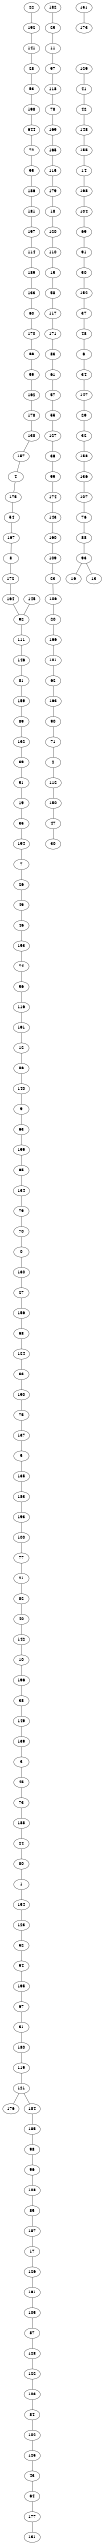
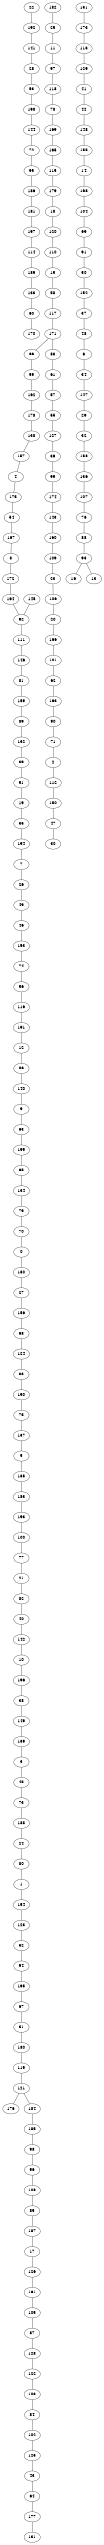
node "113": added
node "644": label "644" -> "144"
edge "170" -- "66": now "171" -- "66"
